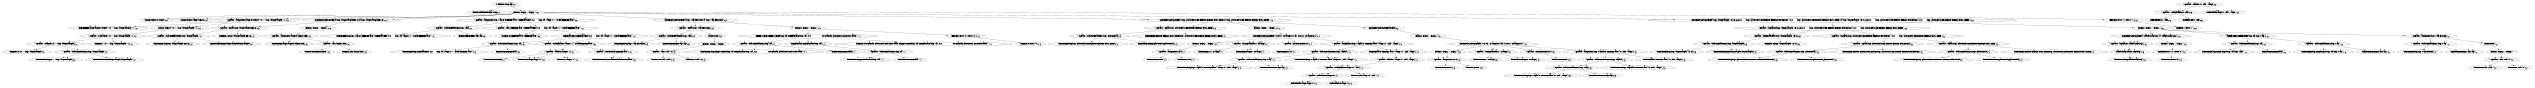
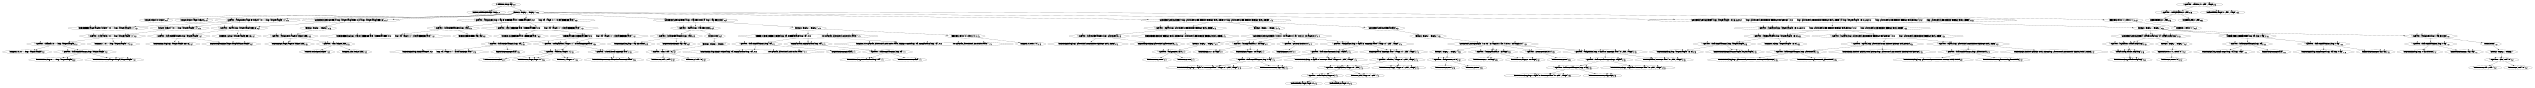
node "(IDENTIFIER,range,((range - x) * 255) / range)": added
